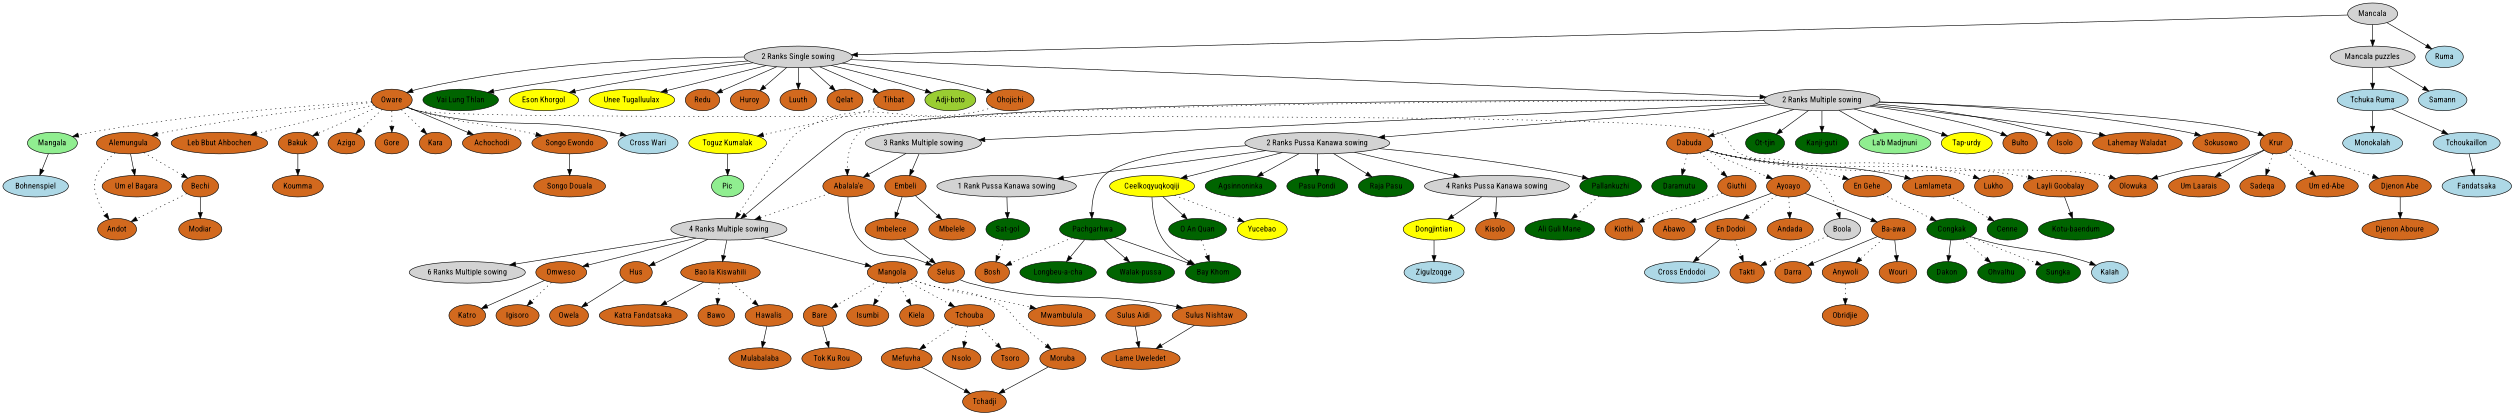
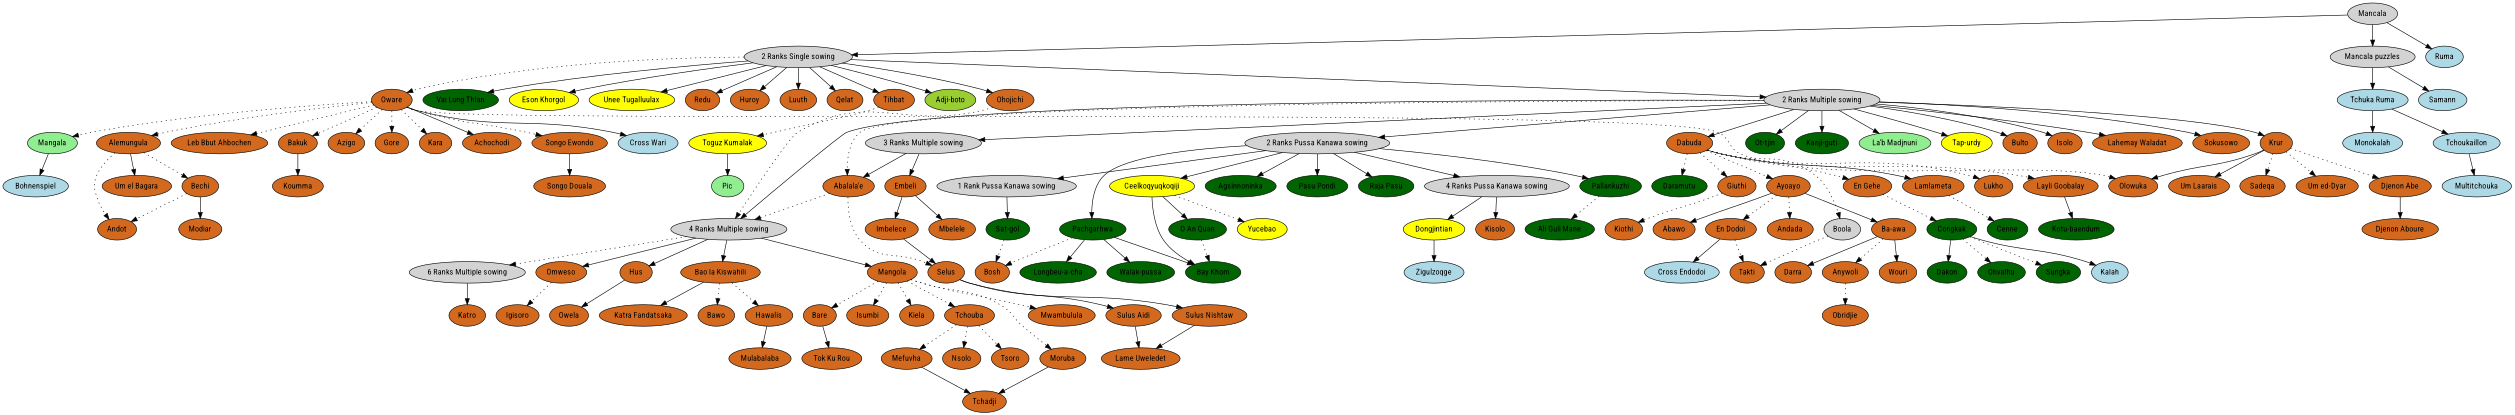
edge "2 Ranks Single sowing" -> "Oware": style solid -> dotted
node "Um ed-Abe": label "Um ed-Abe" -> "Um ed-Dyar"
node "Fandatsaka": label "Fandatsaka" -> "Multitchouka"
edge "Abalala'e" -> "Selus": style solid -> dotted
edge "4 Ranks Multiple sowing" -> "6 Ranks Multiple sowing": style solid -> dotted
edge "Omweso" -> "Katro": now "6 Ranks Multiple sowing" -> "Katro"
edge "Selus" -> "Sulus Aidi": added
